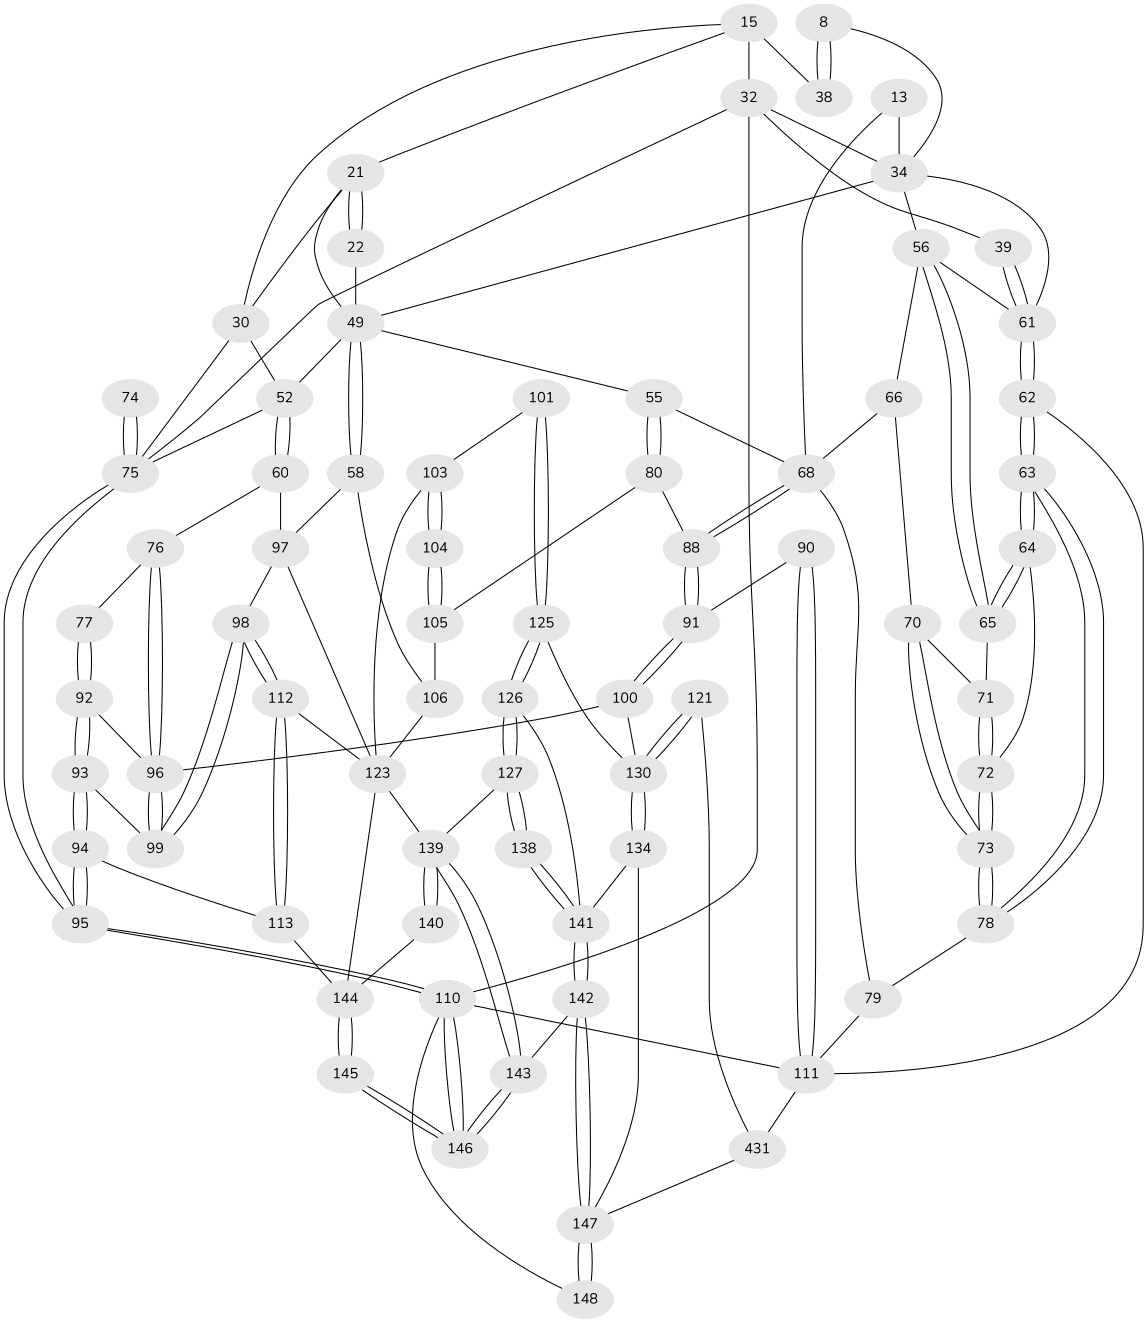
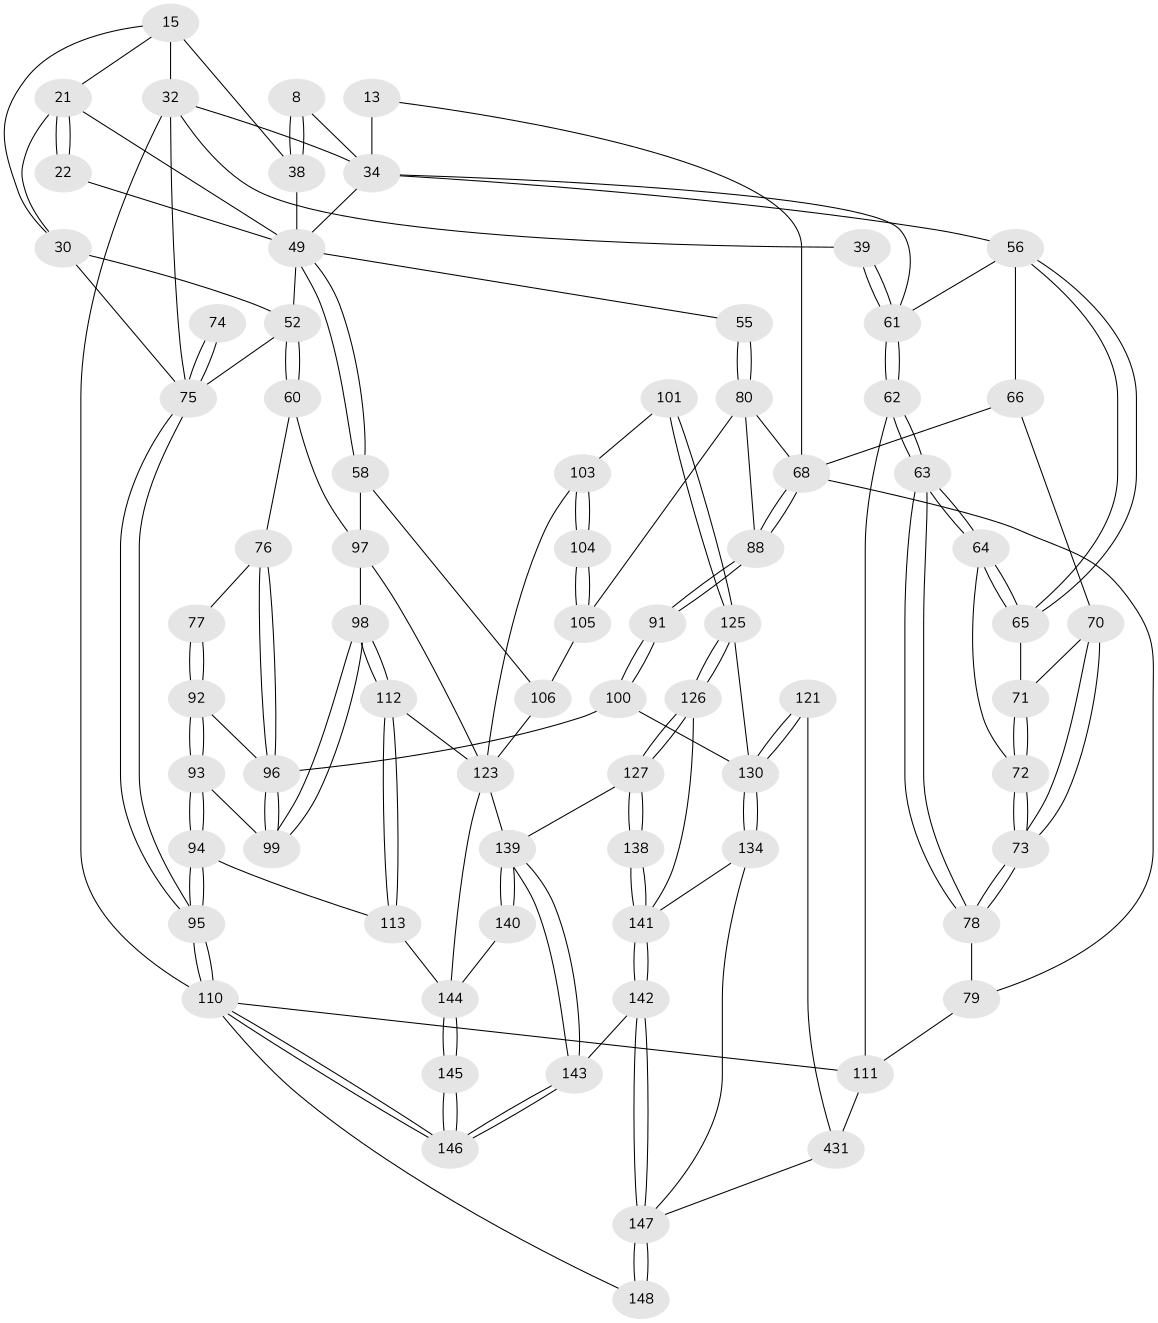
edge "38" -- "49": added
edge "55" -- "68": now "80" -- "68"
node "90": removed
